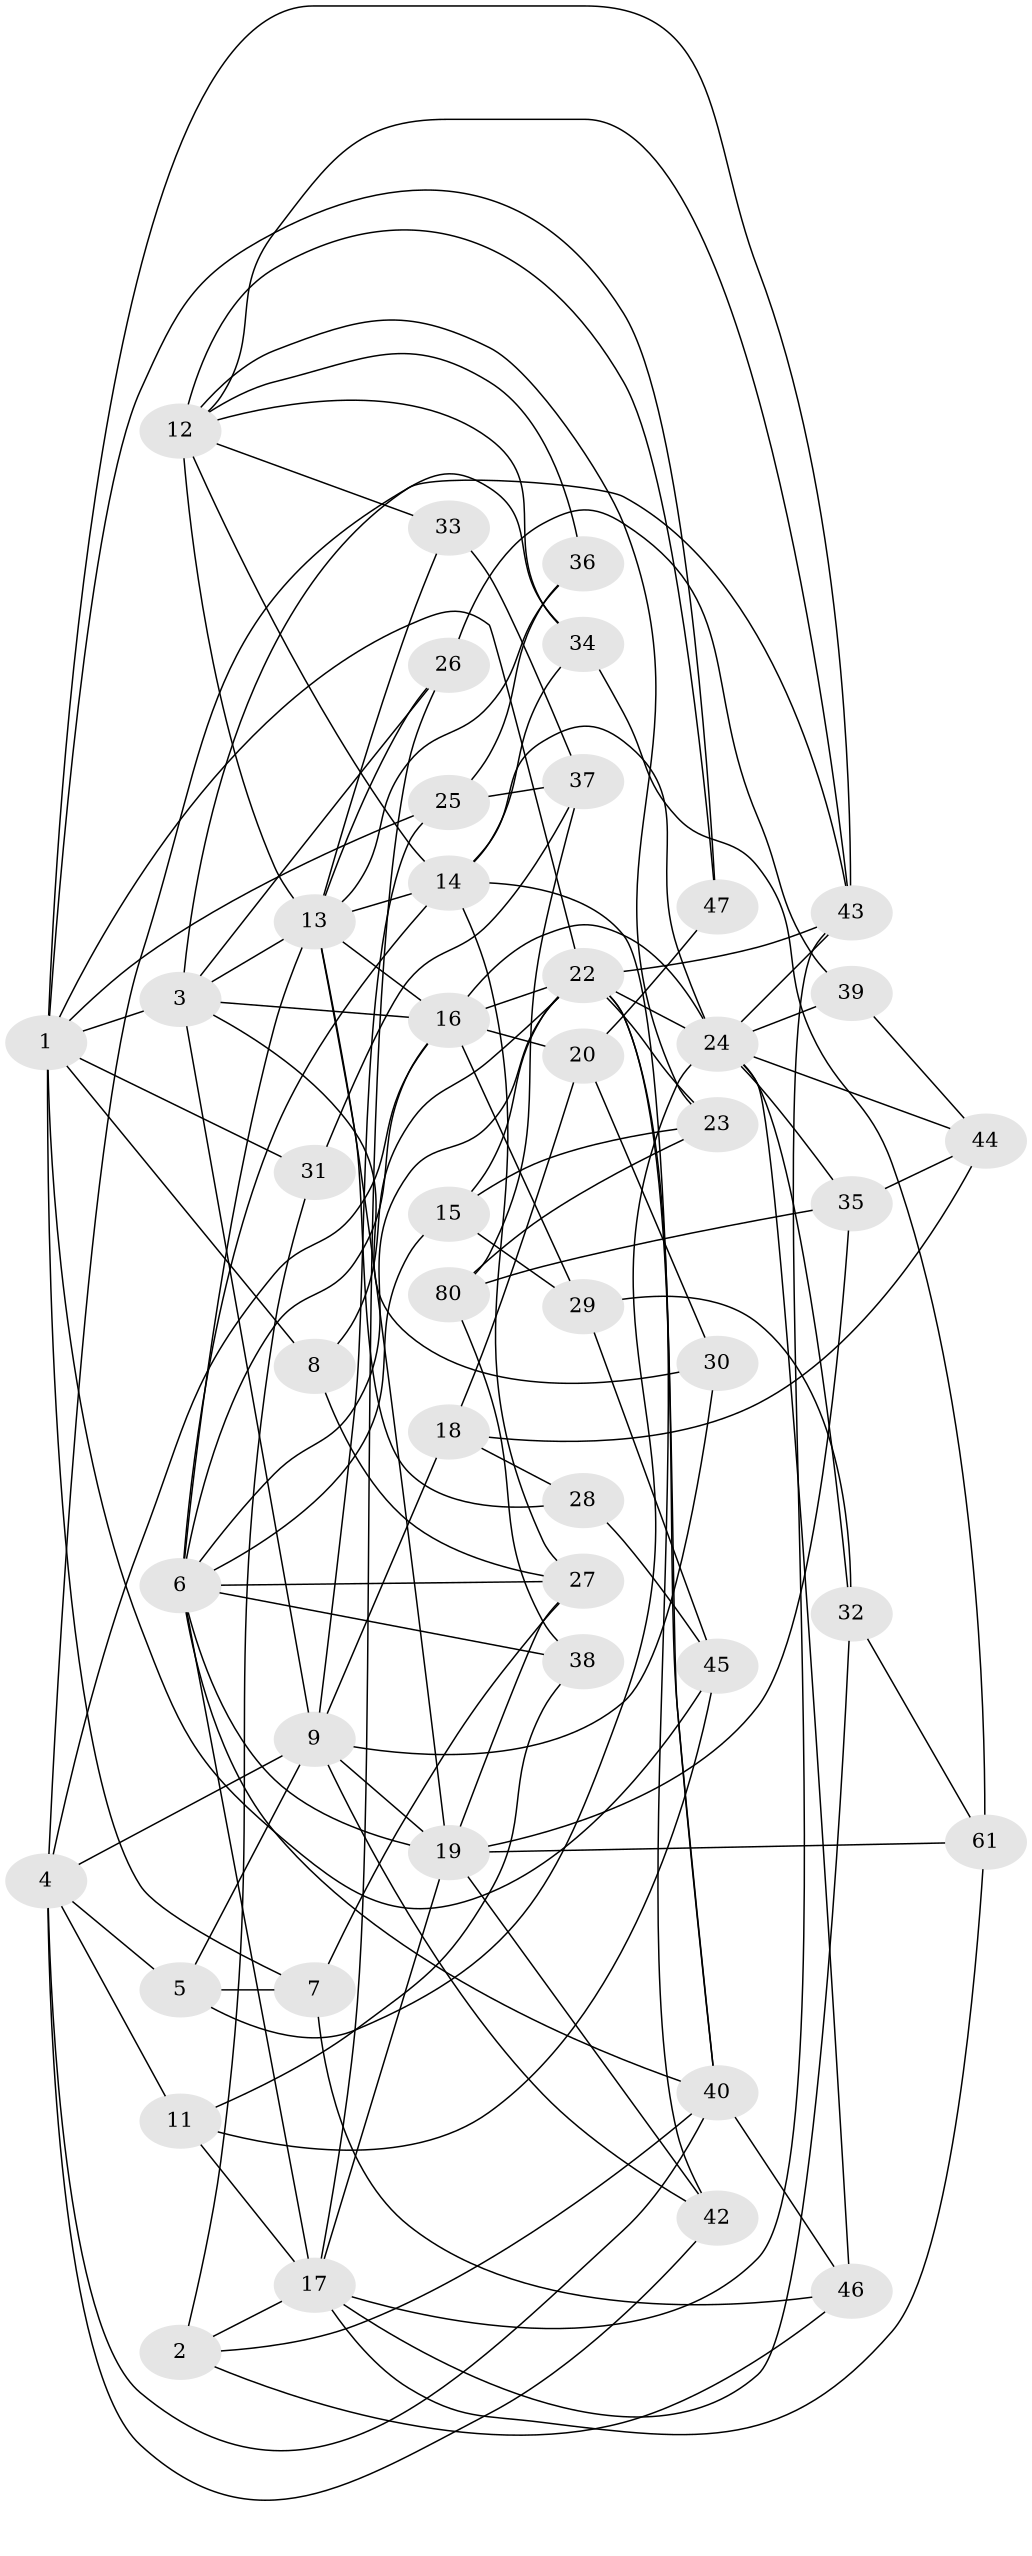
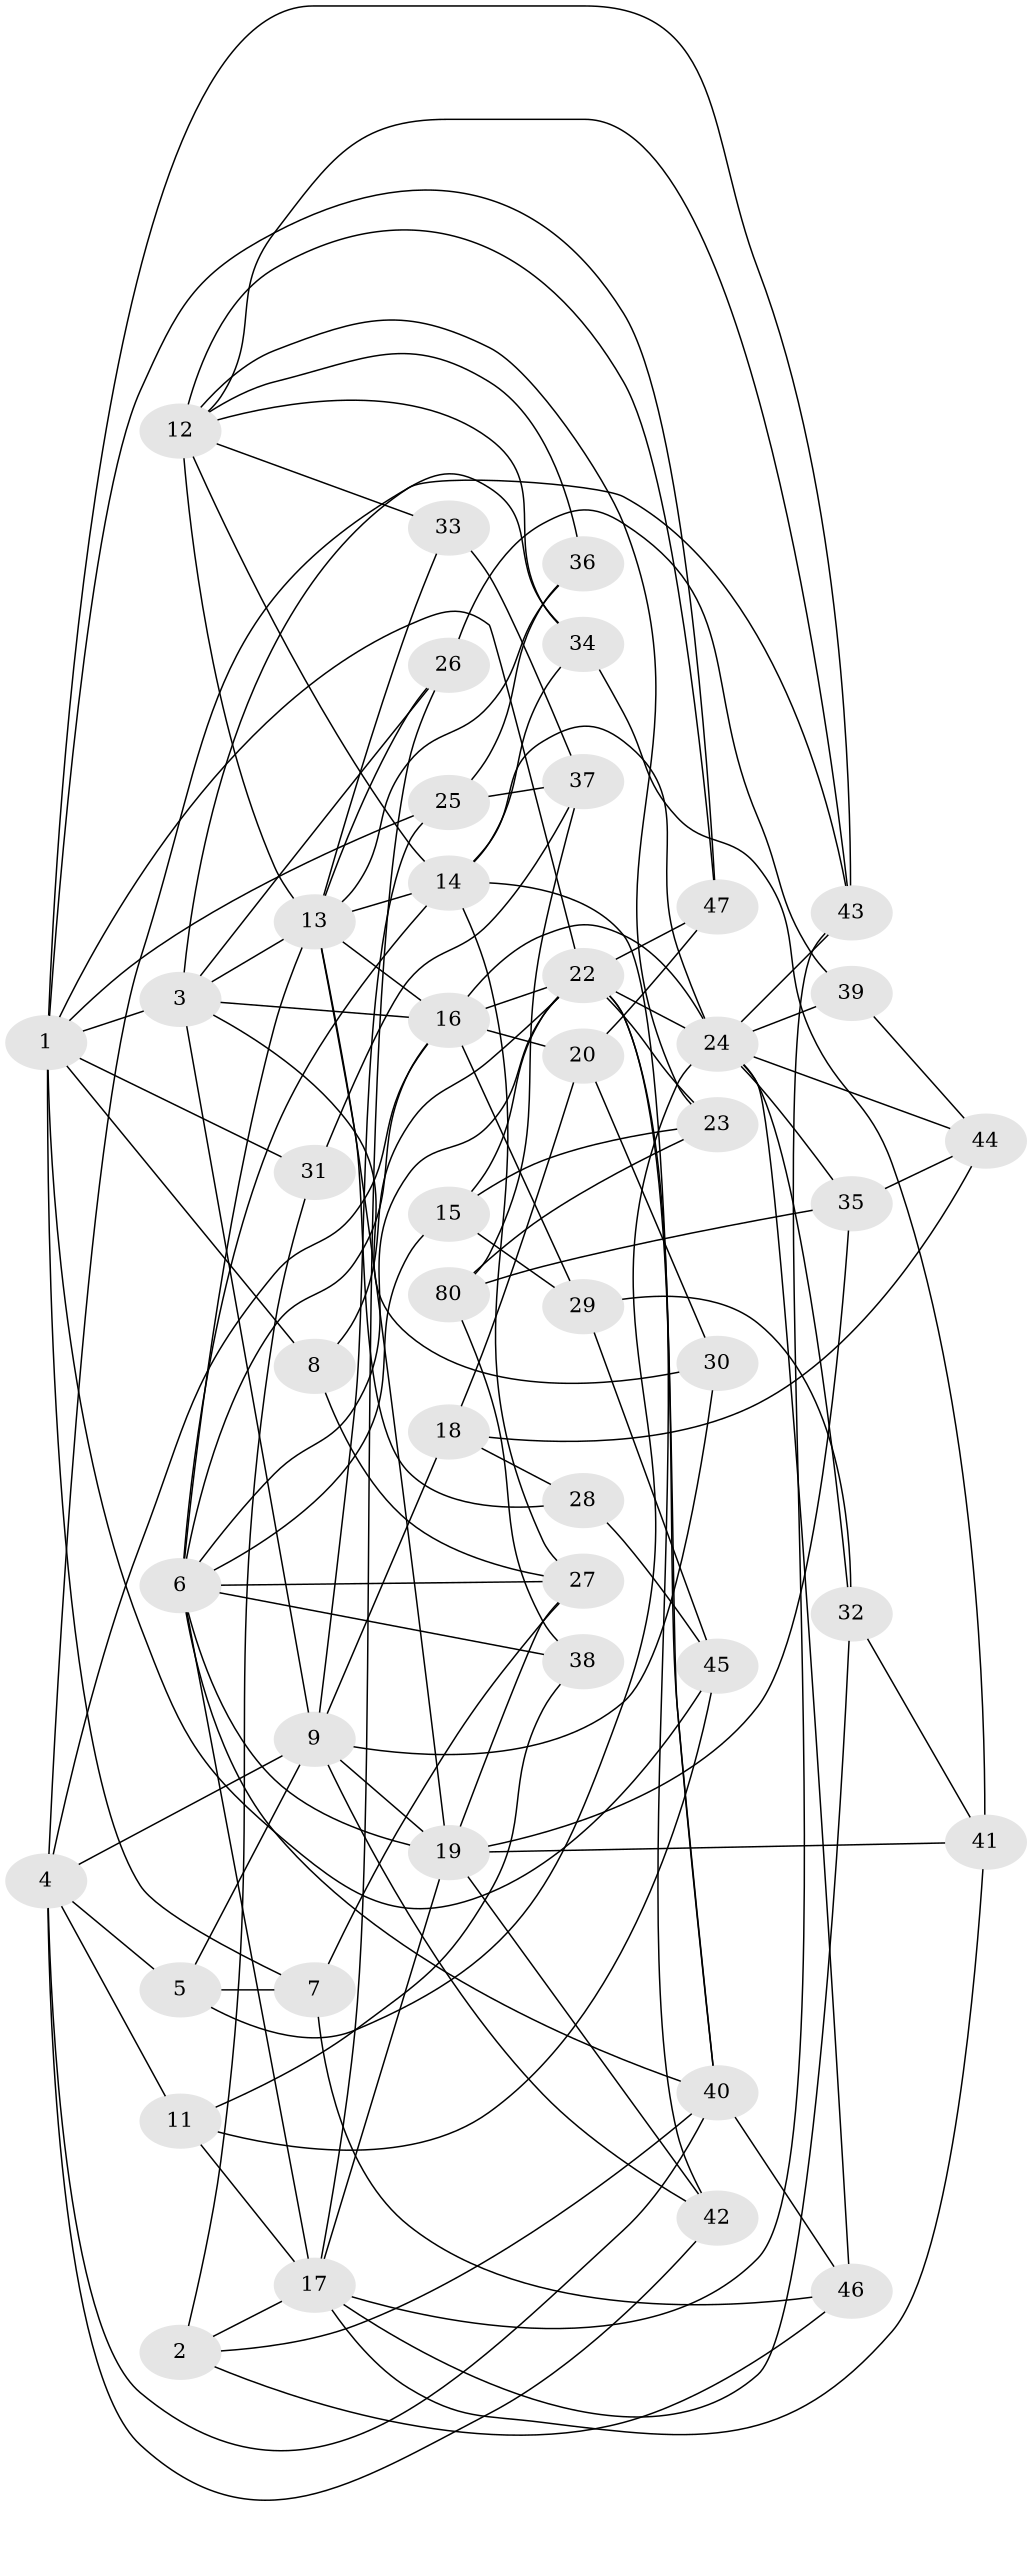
edge "43" -- "22": now "47" -- "22"
node "61": label "61" -> "41"
